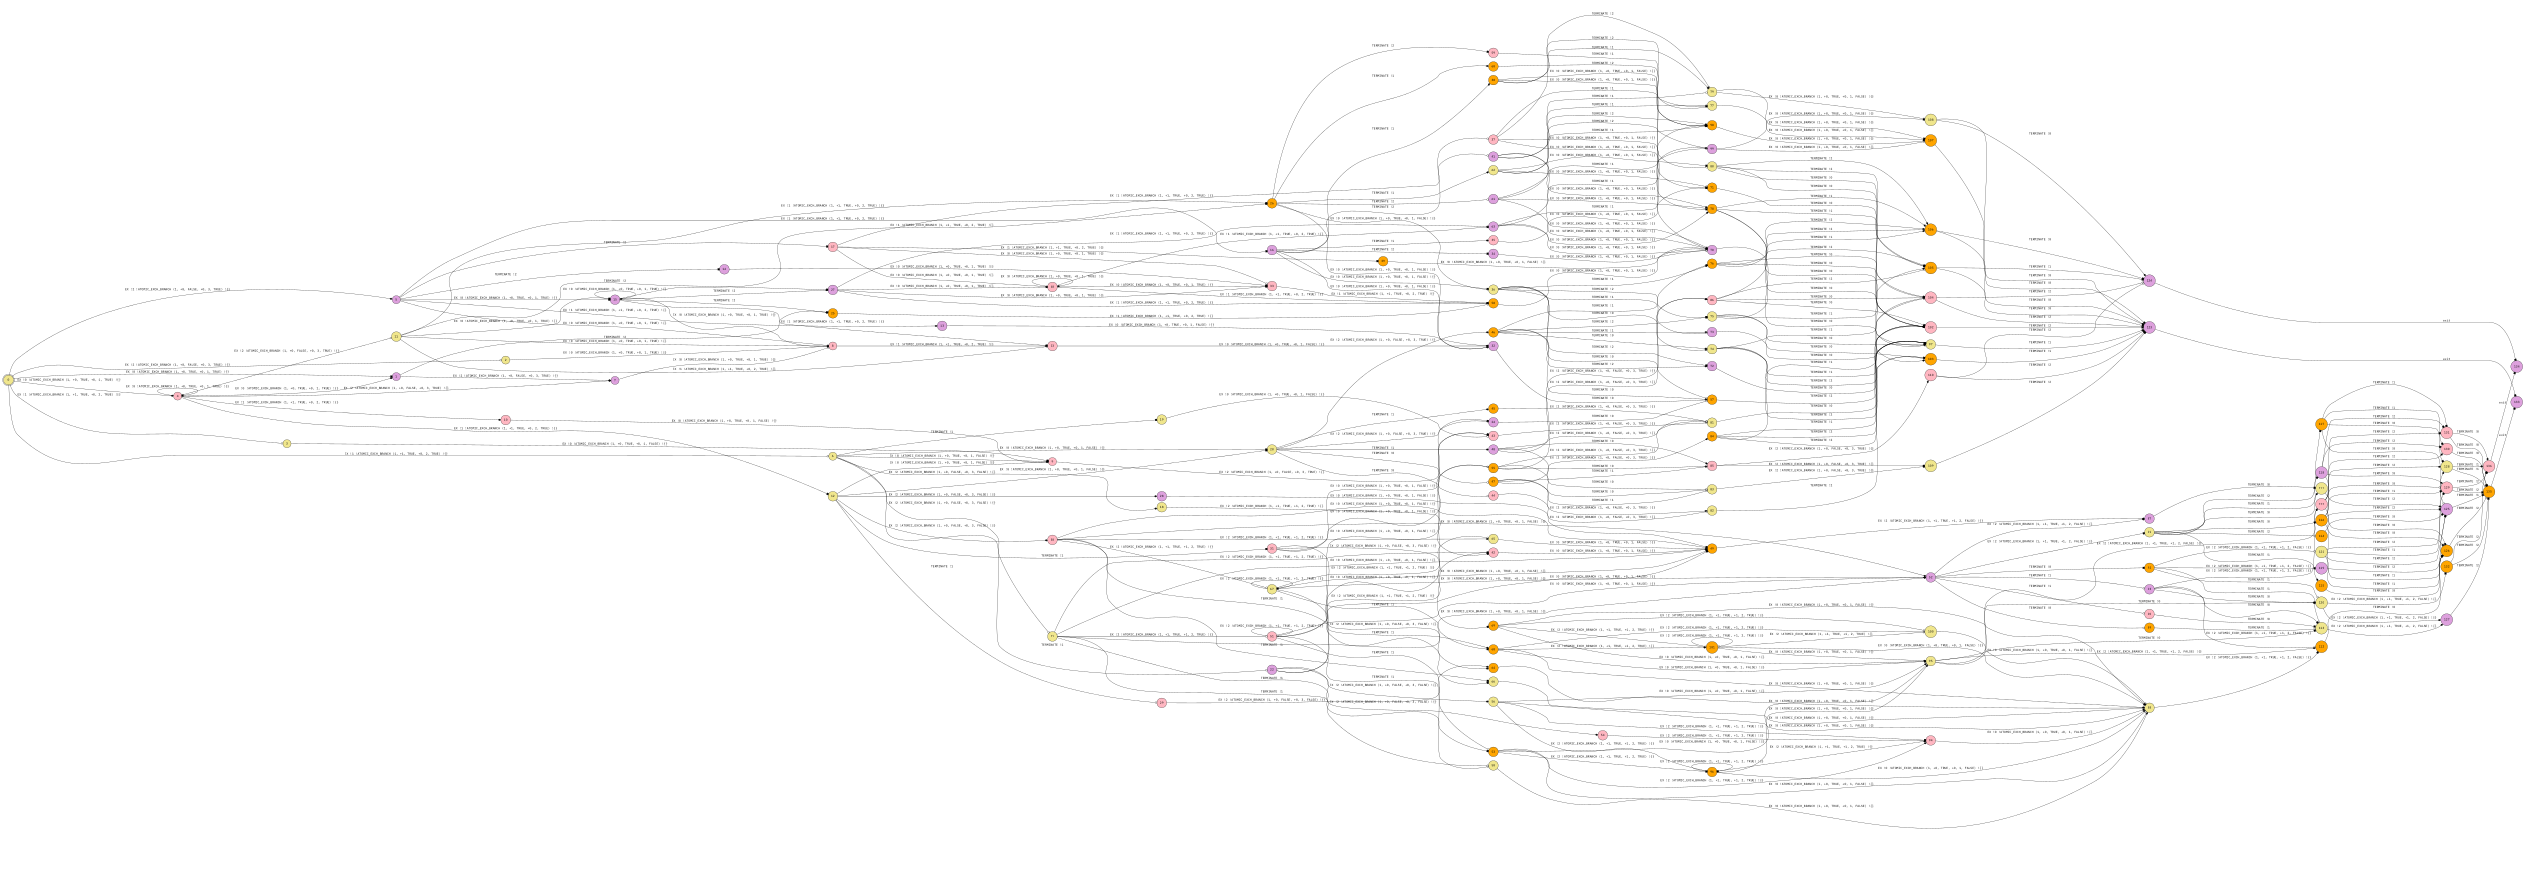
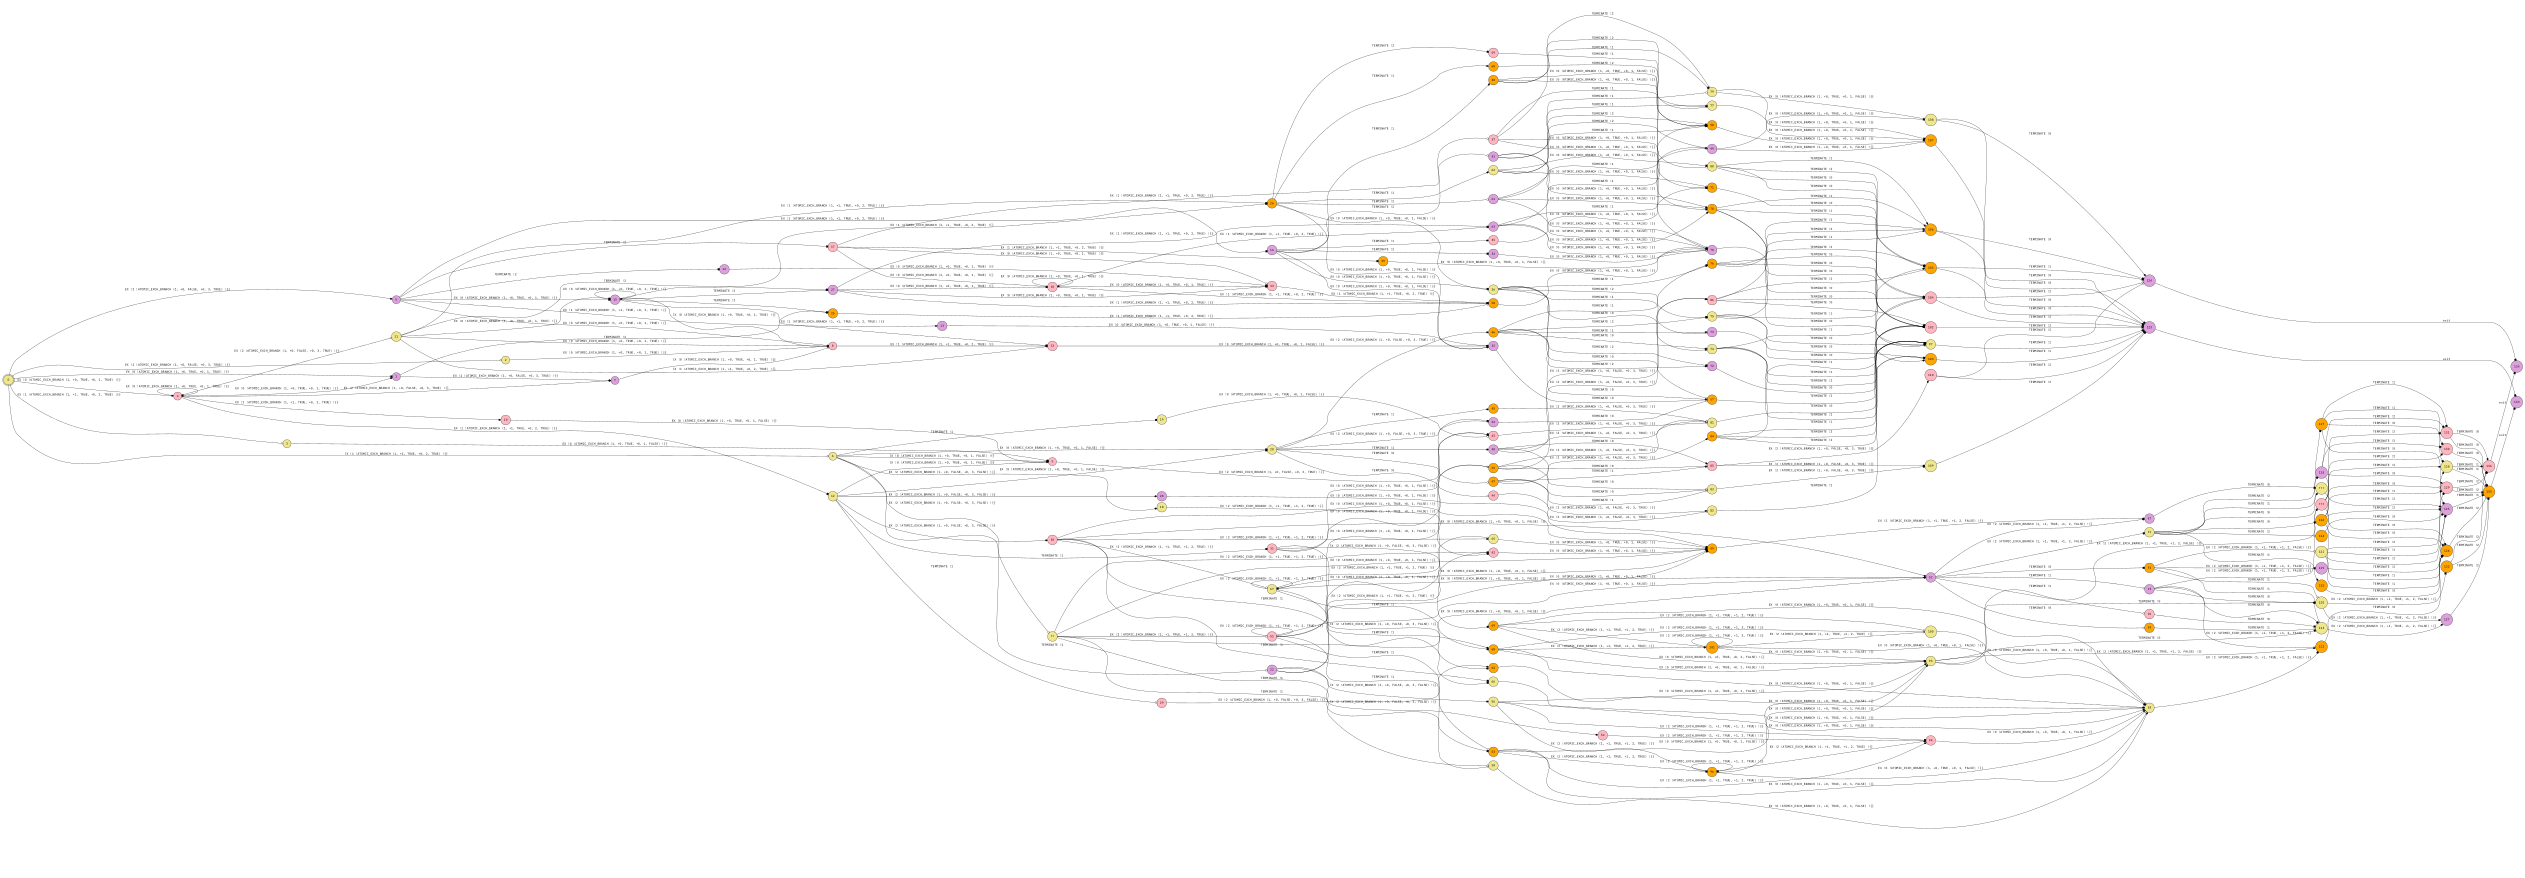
edge "117" -> "125": arrowhead odot -> box
